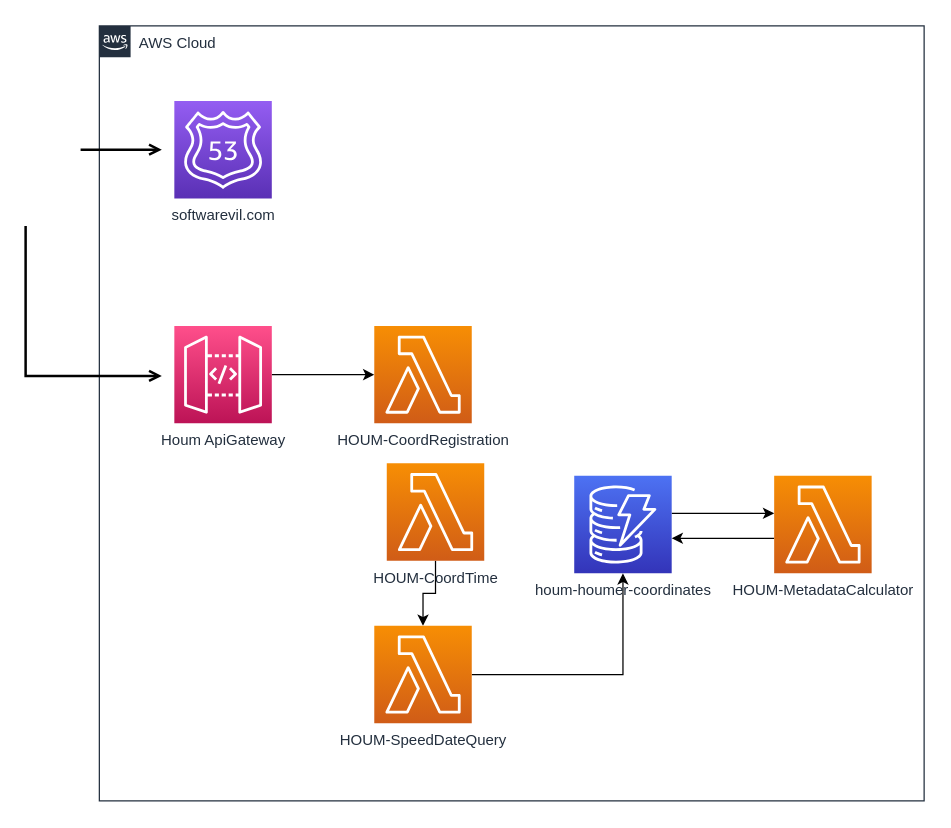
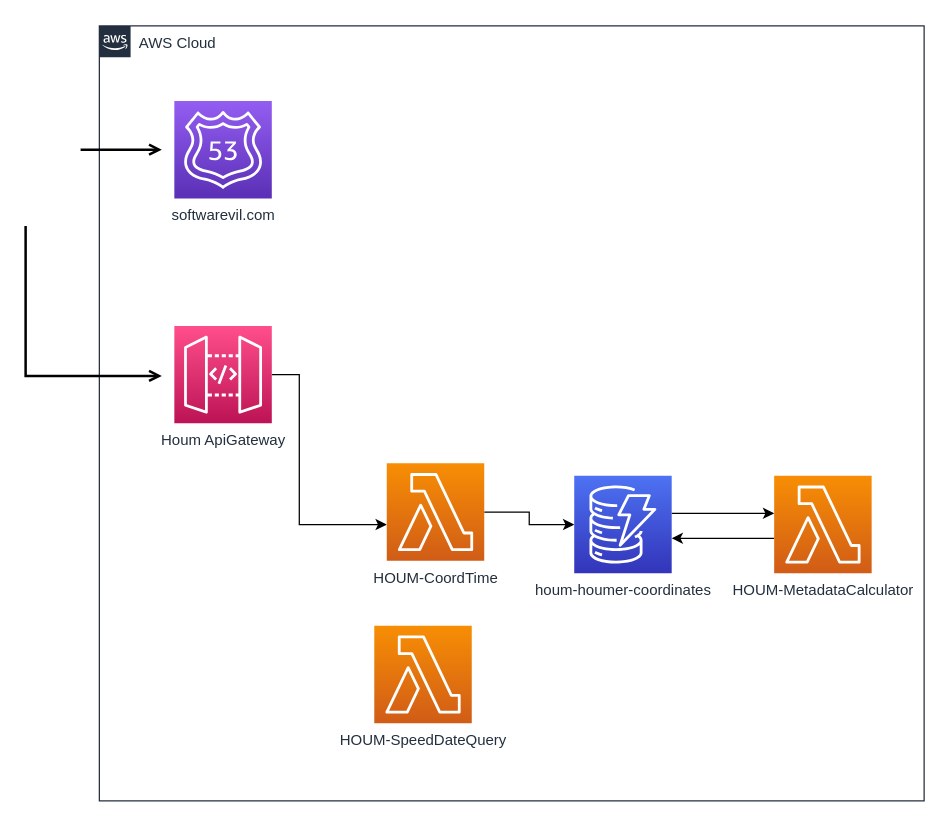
edge "Houm ApiGateway" -> "HOUM-CoordRegistration": removed
node "HOUM-CoordRegistration": removed
edge "Houm ApiGateway" -> "HOUM-CoordTime": added
edge "HOUM-CoordTime" -> "HOUM-SpeedDateQuery": now "HOUM-CoordTime" -> "houm-houmer-coordinates"
edge "HOUM-SpeedDateQuery" -> "houm-houmer-coordinates": removed
